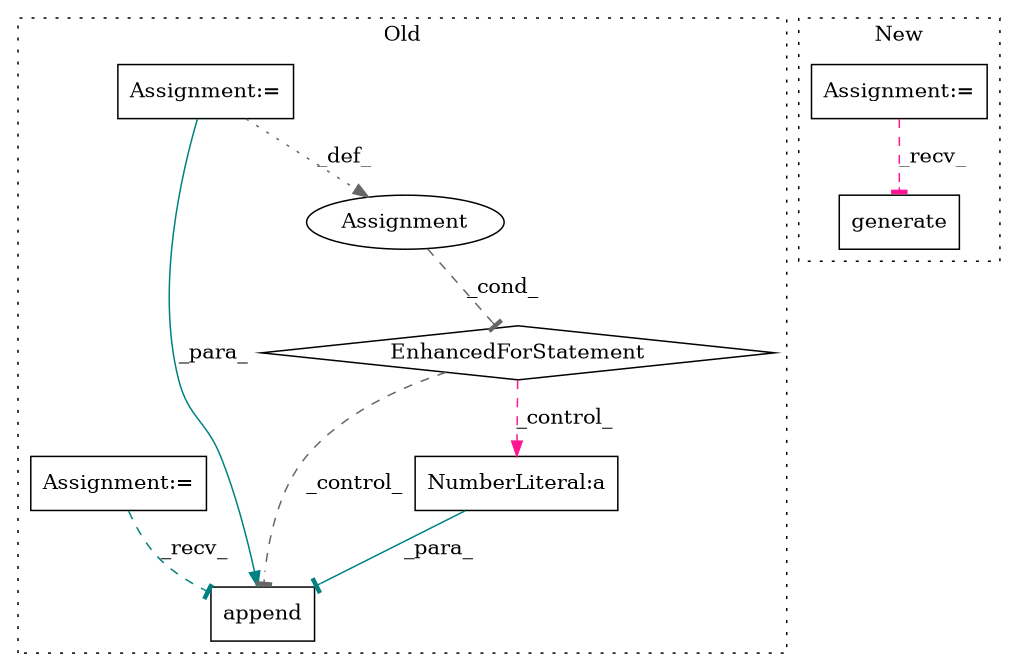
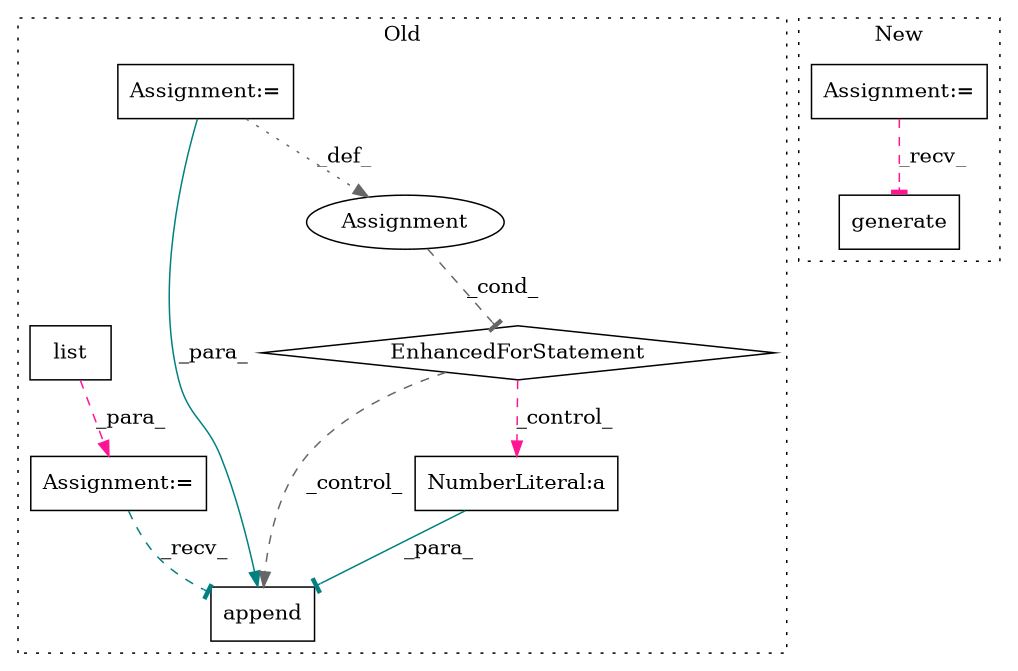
node "list": added
edge "EnhancedForStatement" -> "append": arrowhead tee -> normal
